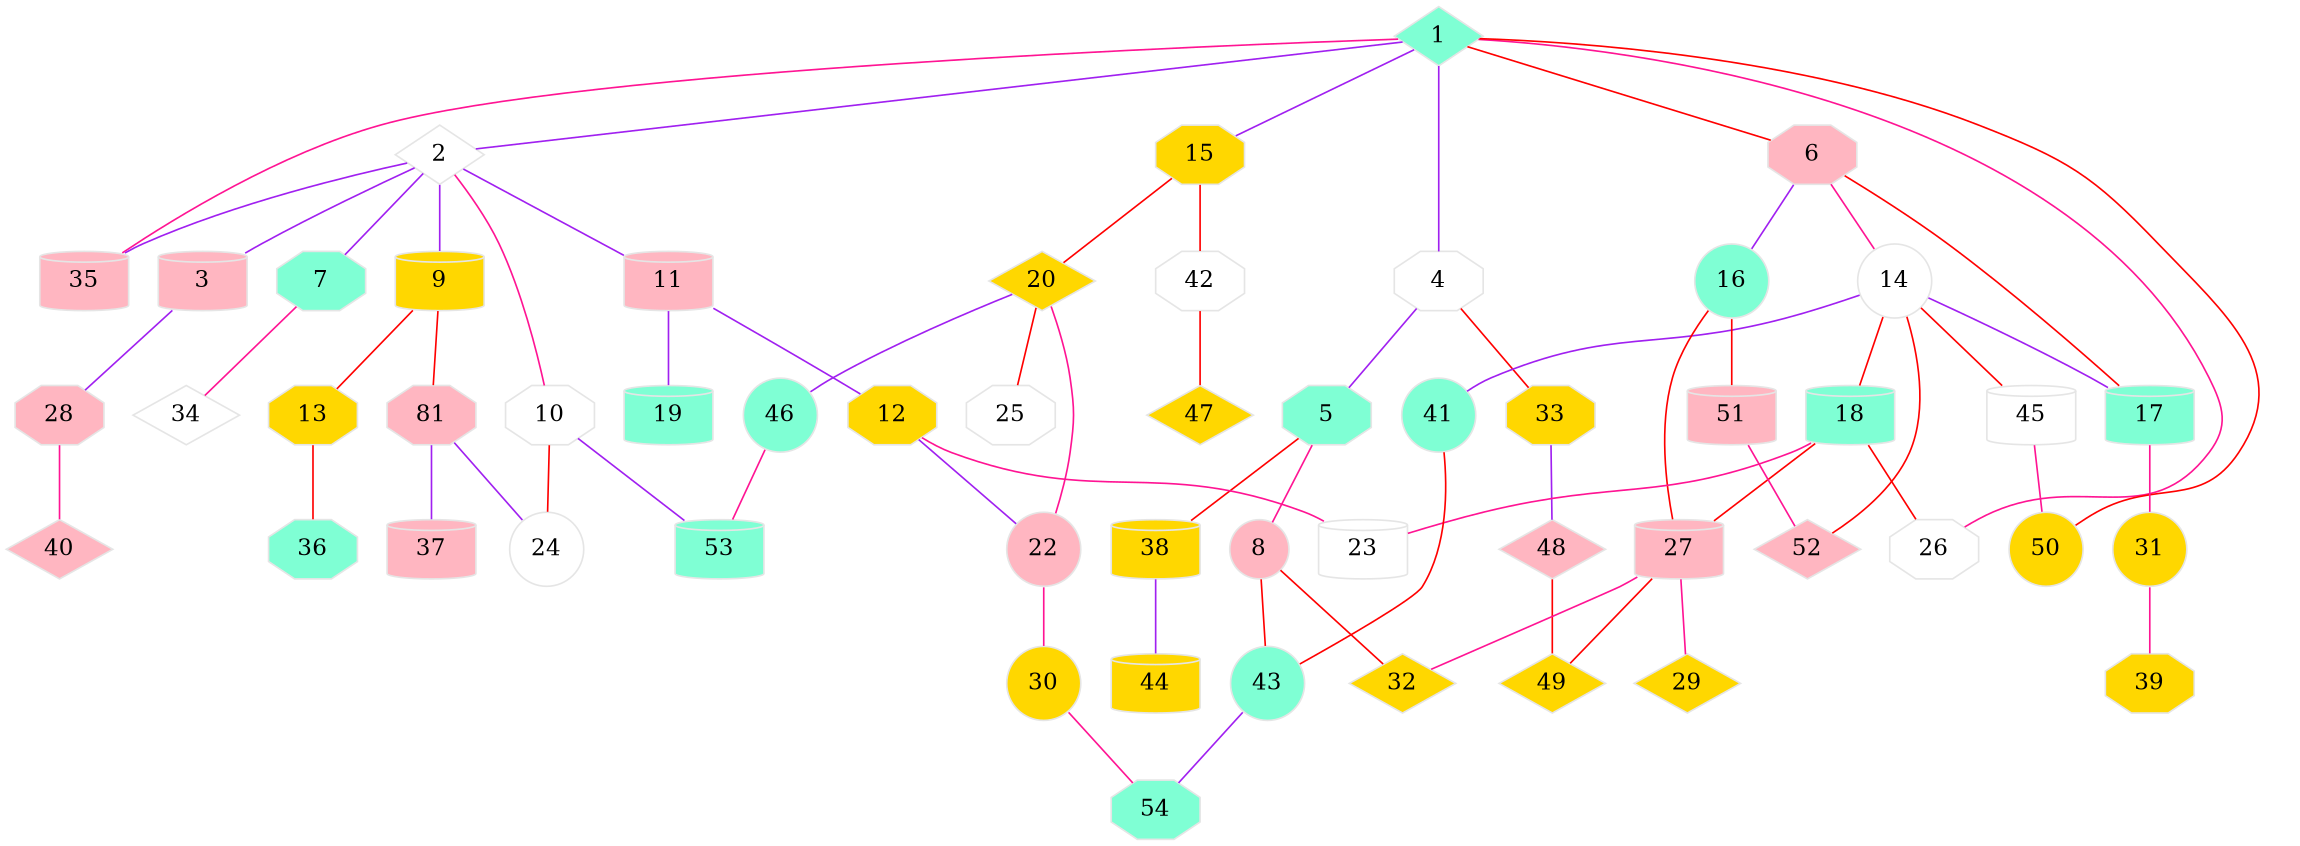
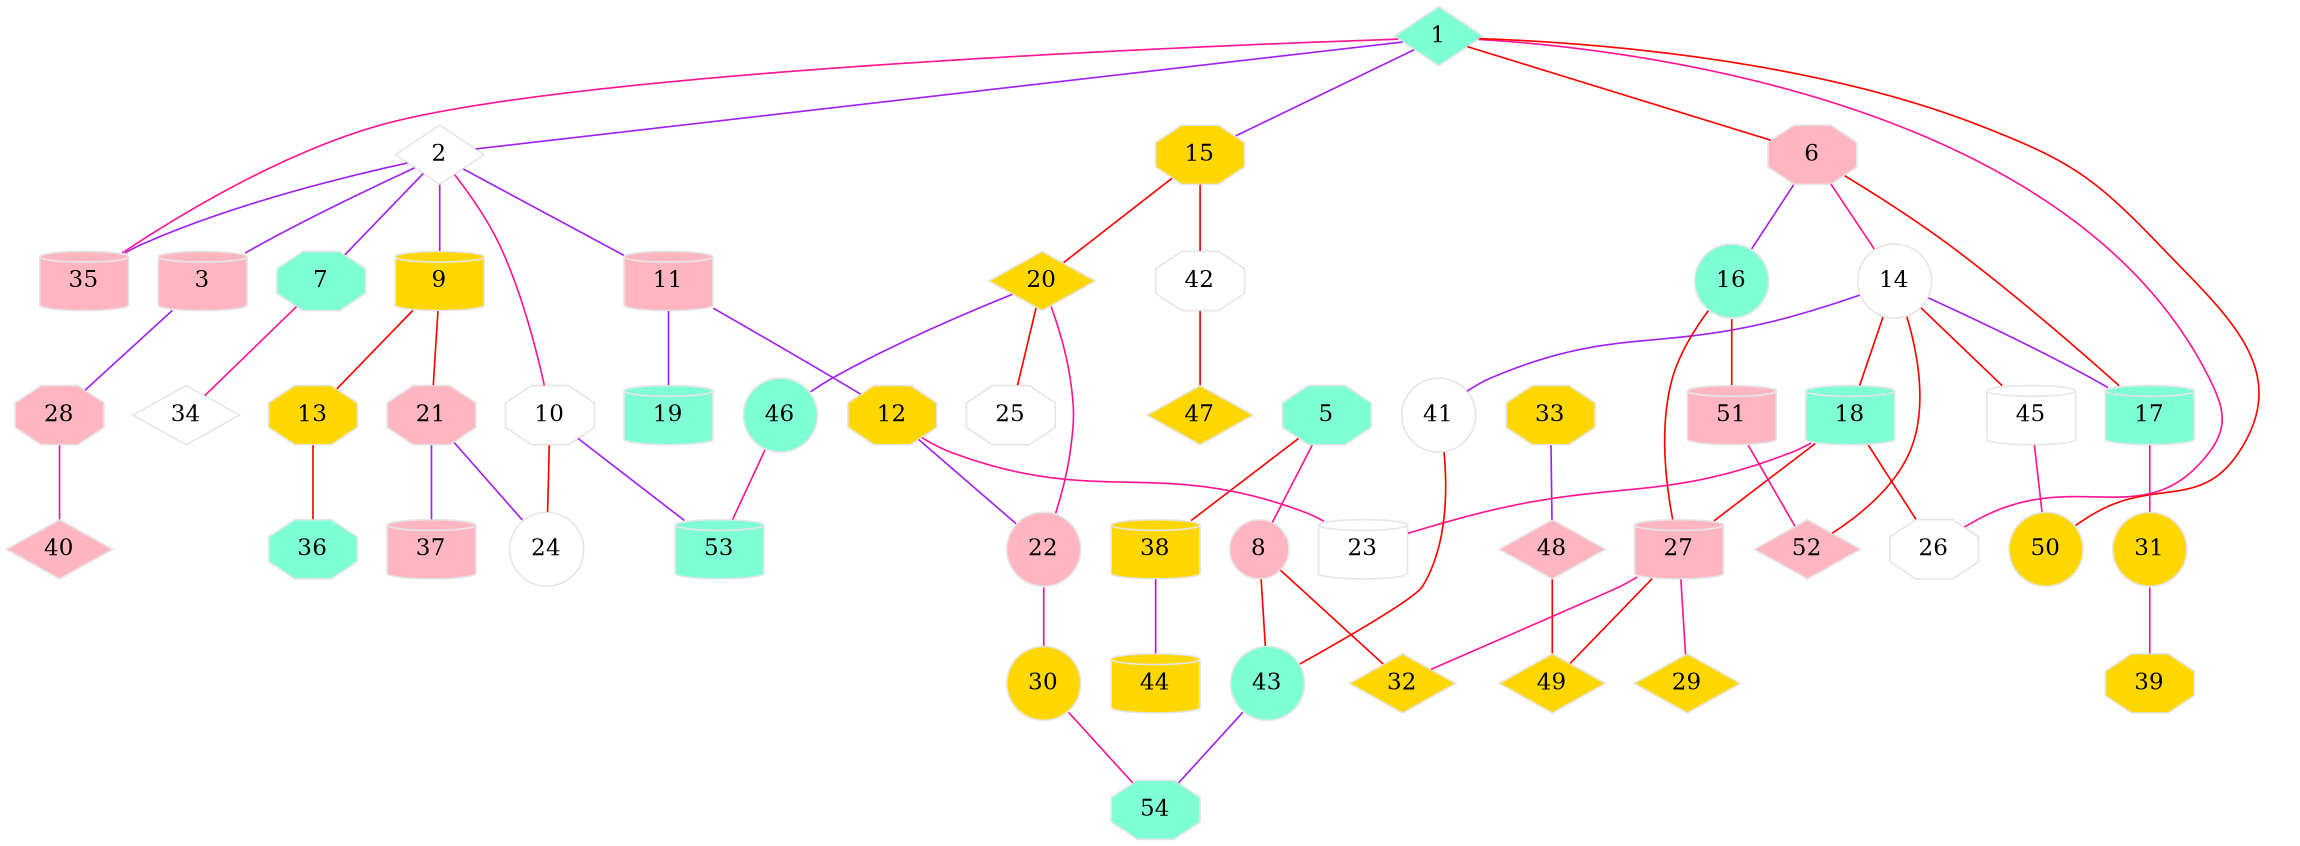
node "4": removed
node "81": label "81" -> "21"
node "41": fillcolor aquamarine -> white
